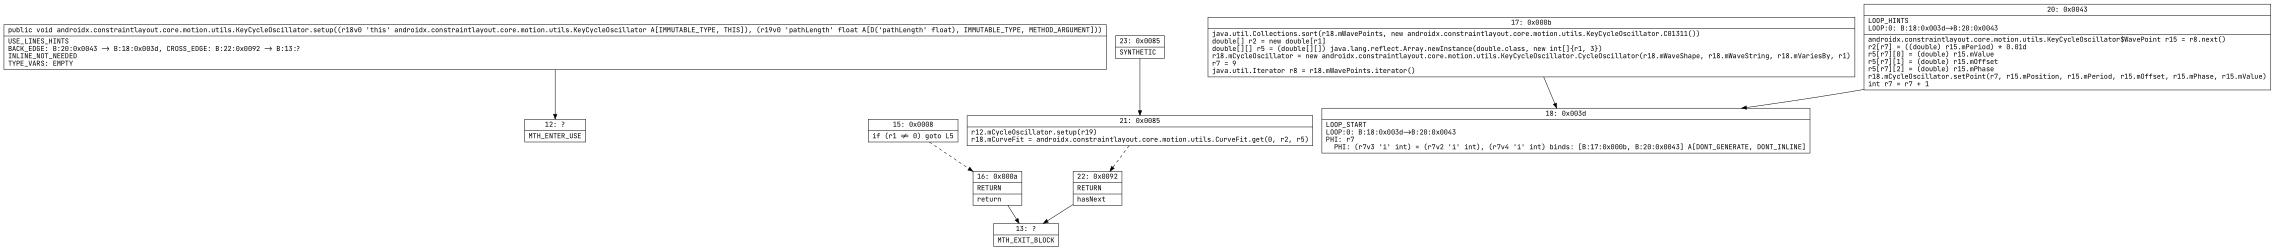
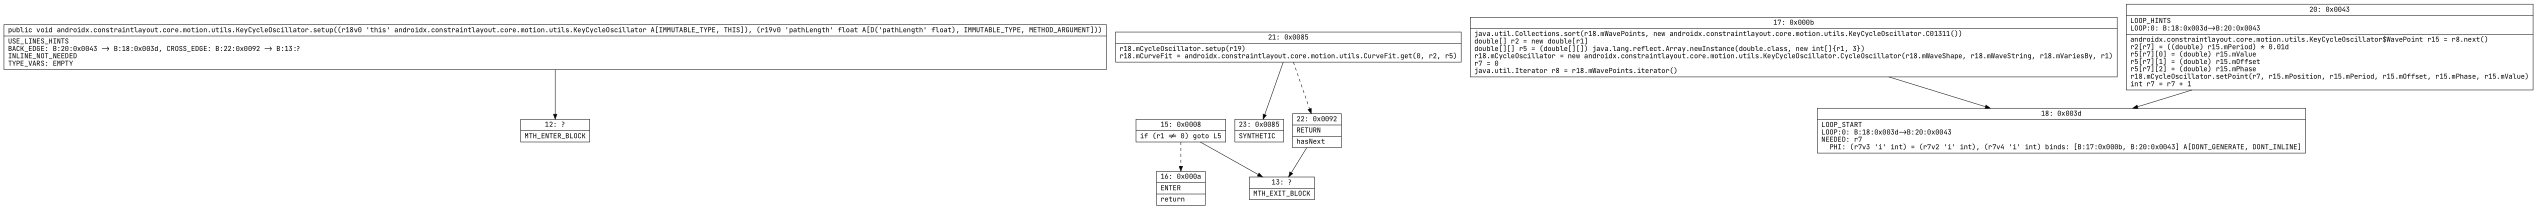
node "17: 0x000b": text "r7 = 9" -> "r7 = 0"
edge "23: 0x0085" -> "21: 0x0085": reversed
node "21: 0x0085": text "r12.mCycleOscillator.setup(r19)" -> "r18.mCycleOscillator.setup(r19)"
node "12: ?": text "MTH_ENTER_USE" -> "MTH_ENTER_BLOCK"
node "18: 0x003d": text "PHI: r7" -> "NEEDED: r7"
node "16: 0x000a": text "RETURN" -> "ENTER"
edge "16: 0x000a" -> "13: ?": now "15: 0x0008" -> "13: ?"
